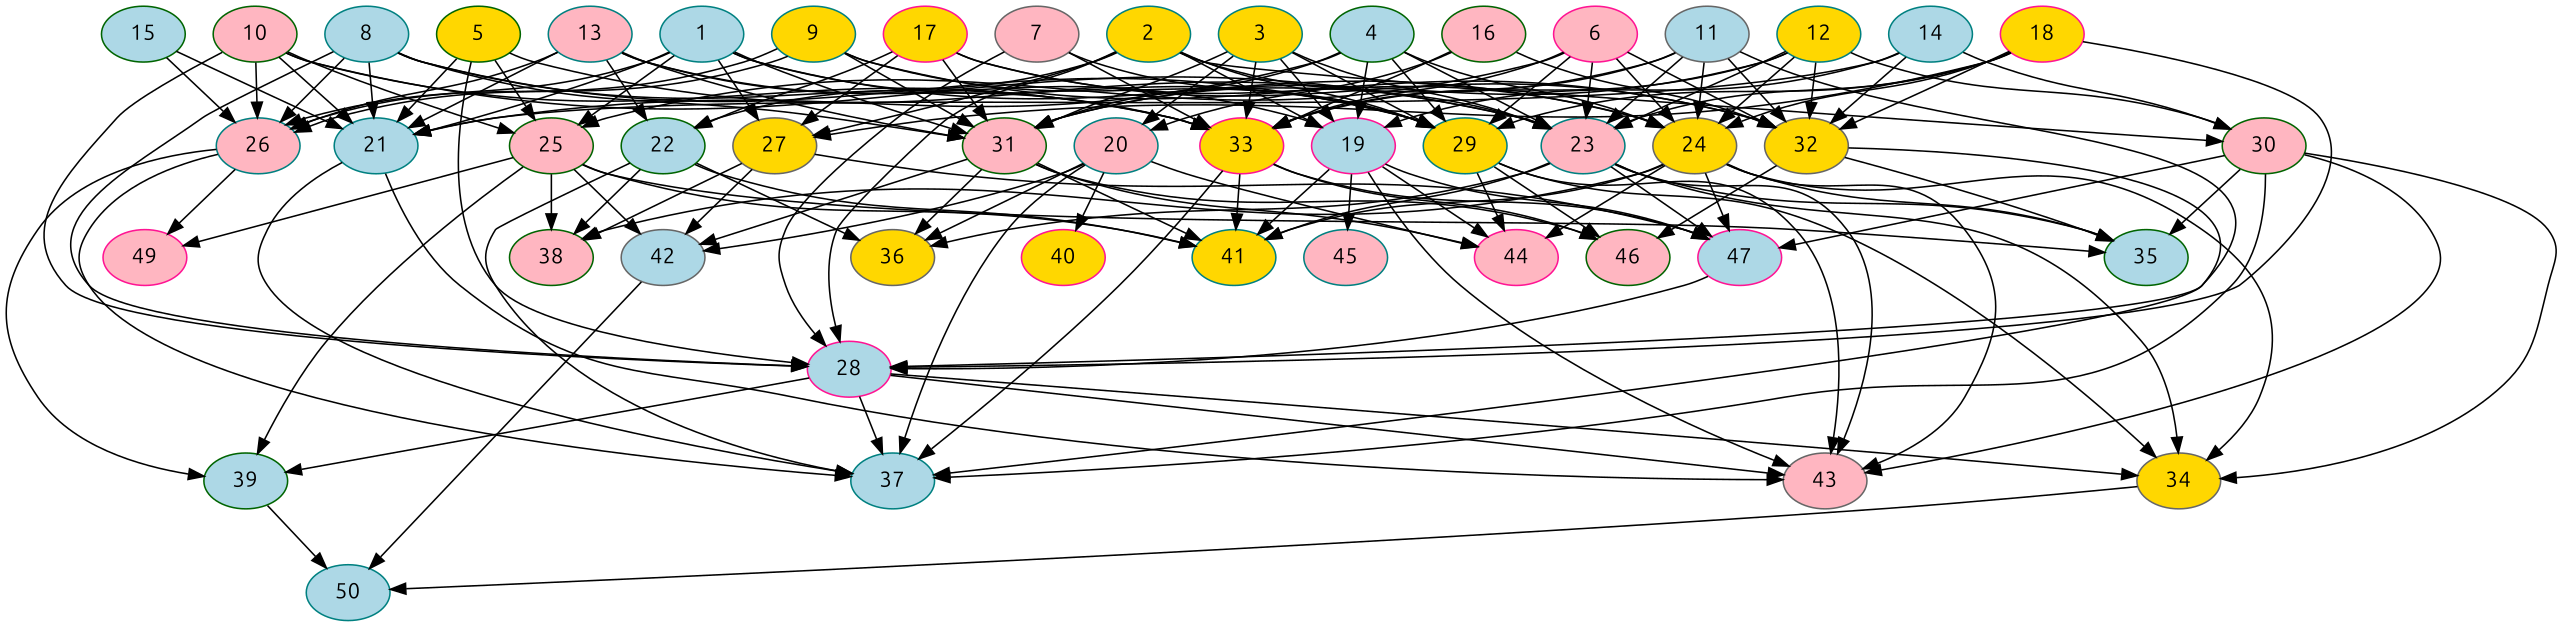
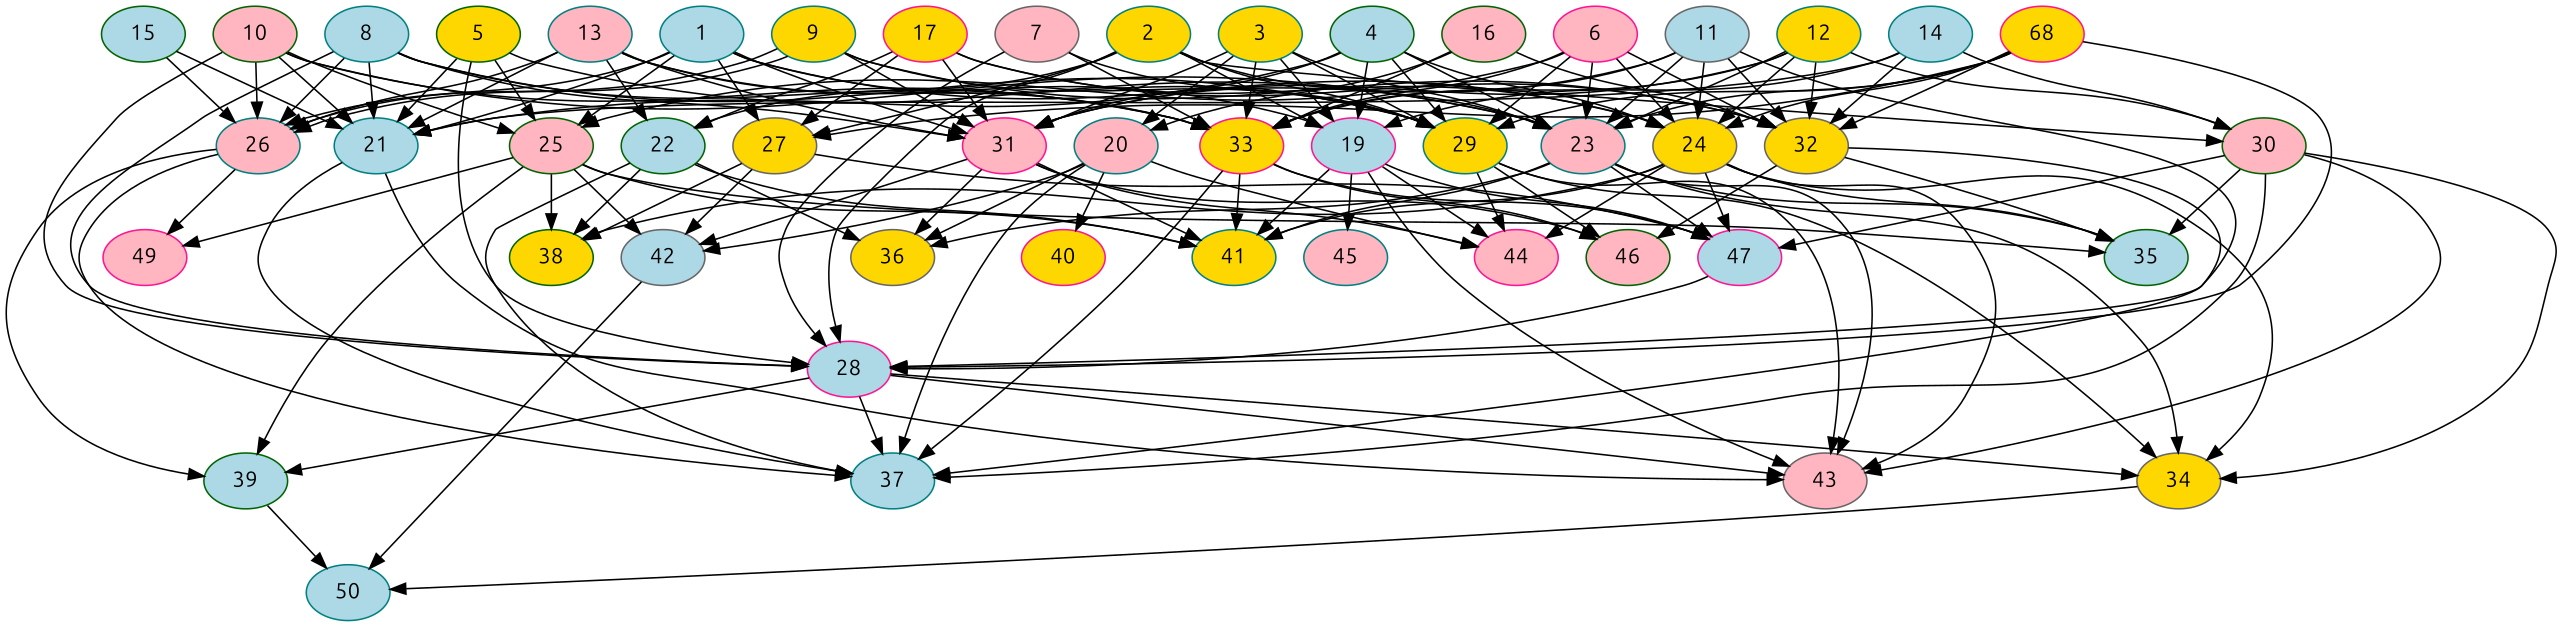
node "18": label "18" -> "68"
node "31": color darkgreen -> deeppink
node "38": fillcolor lightpink -> gold
